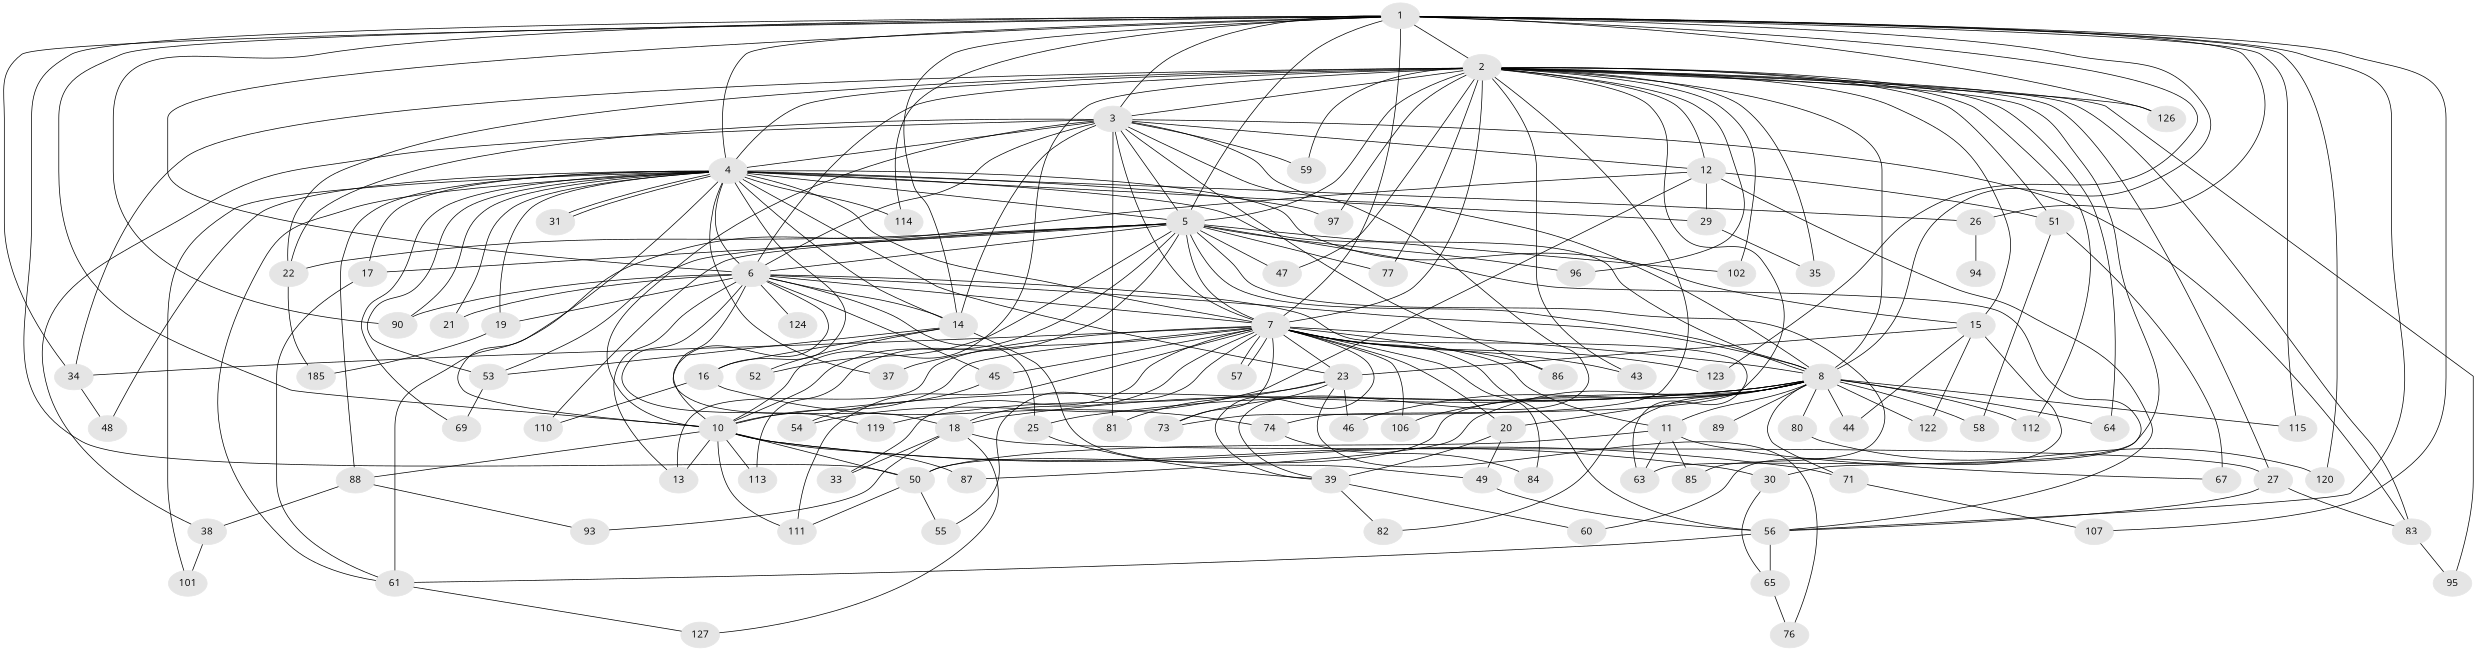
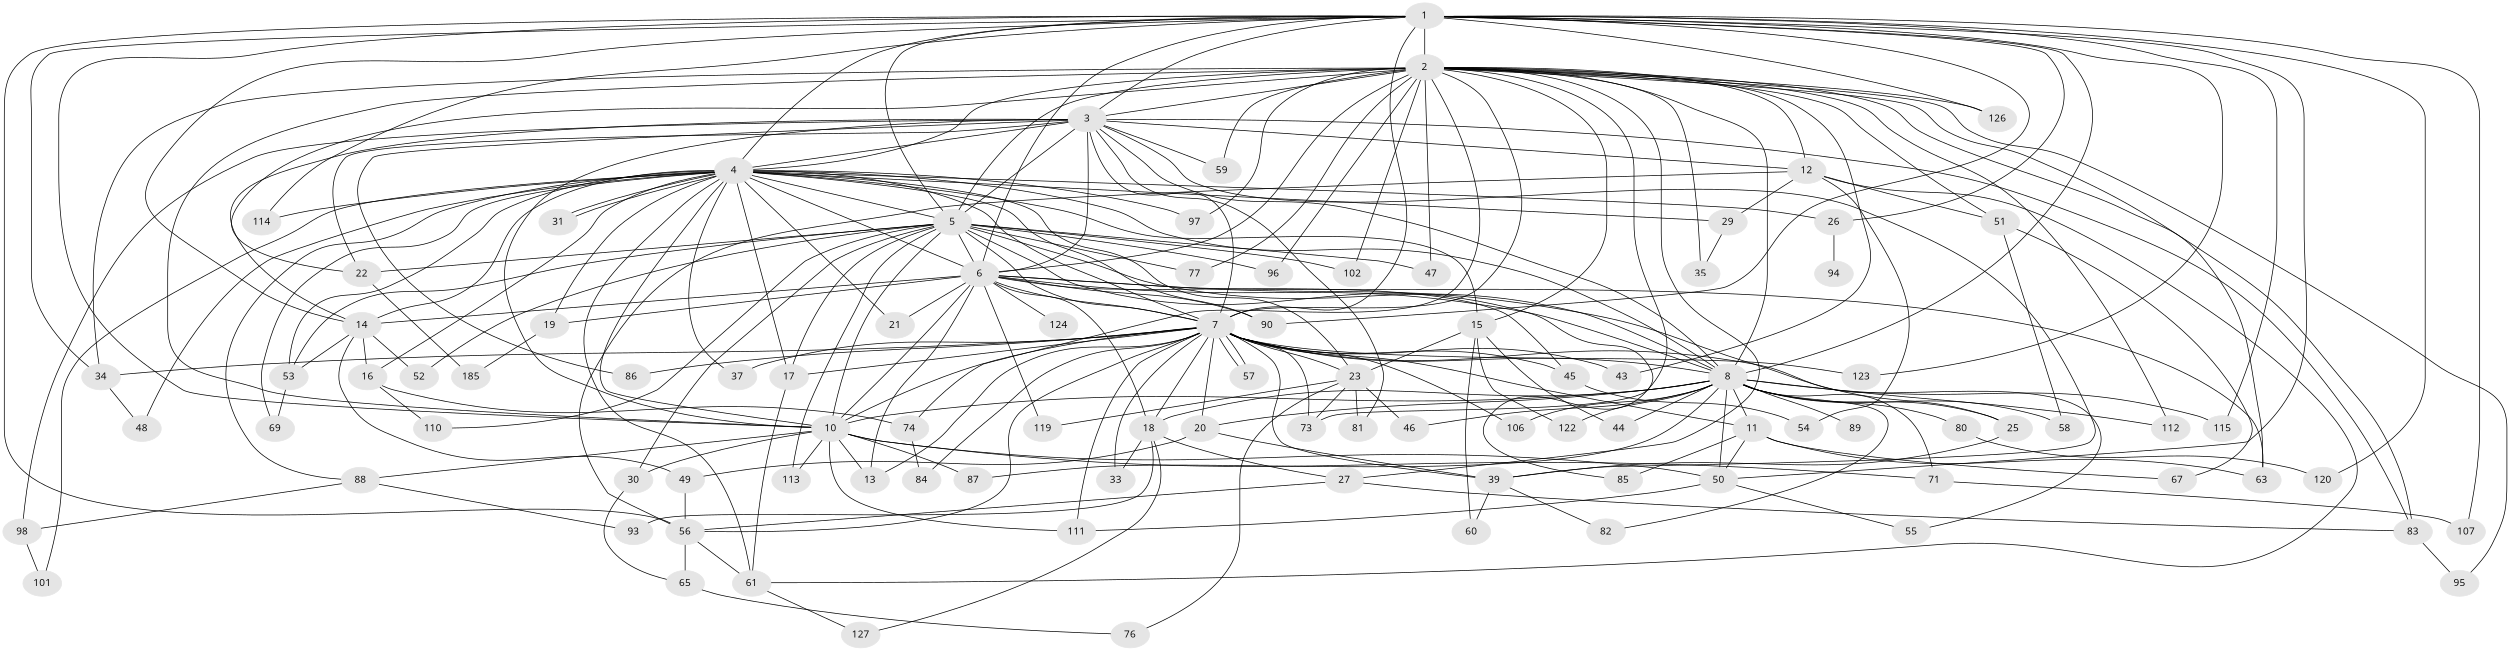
edge "7" -- "17": added
node "64": removed
node "38": label "38" -> "98"
